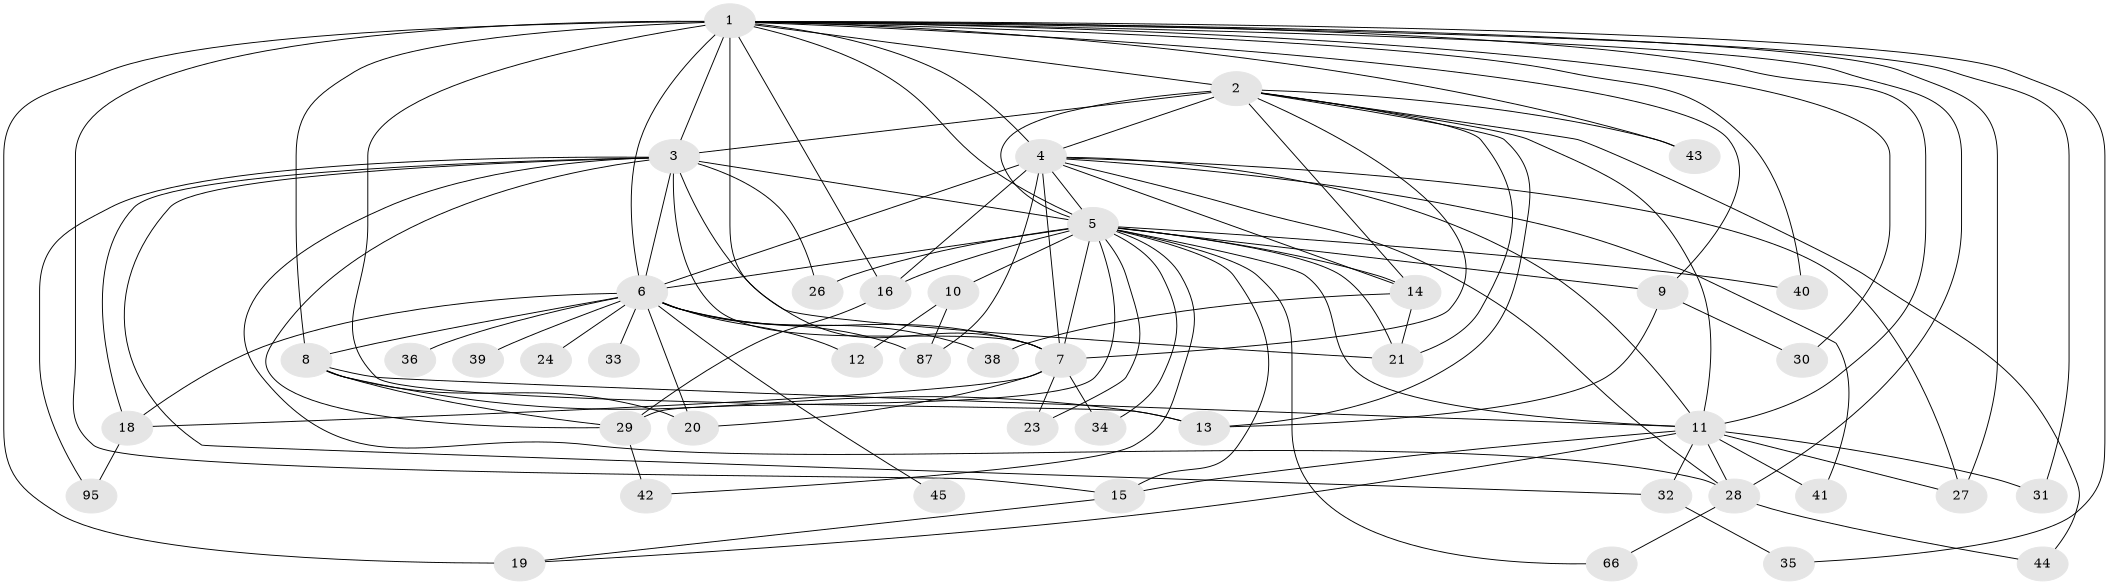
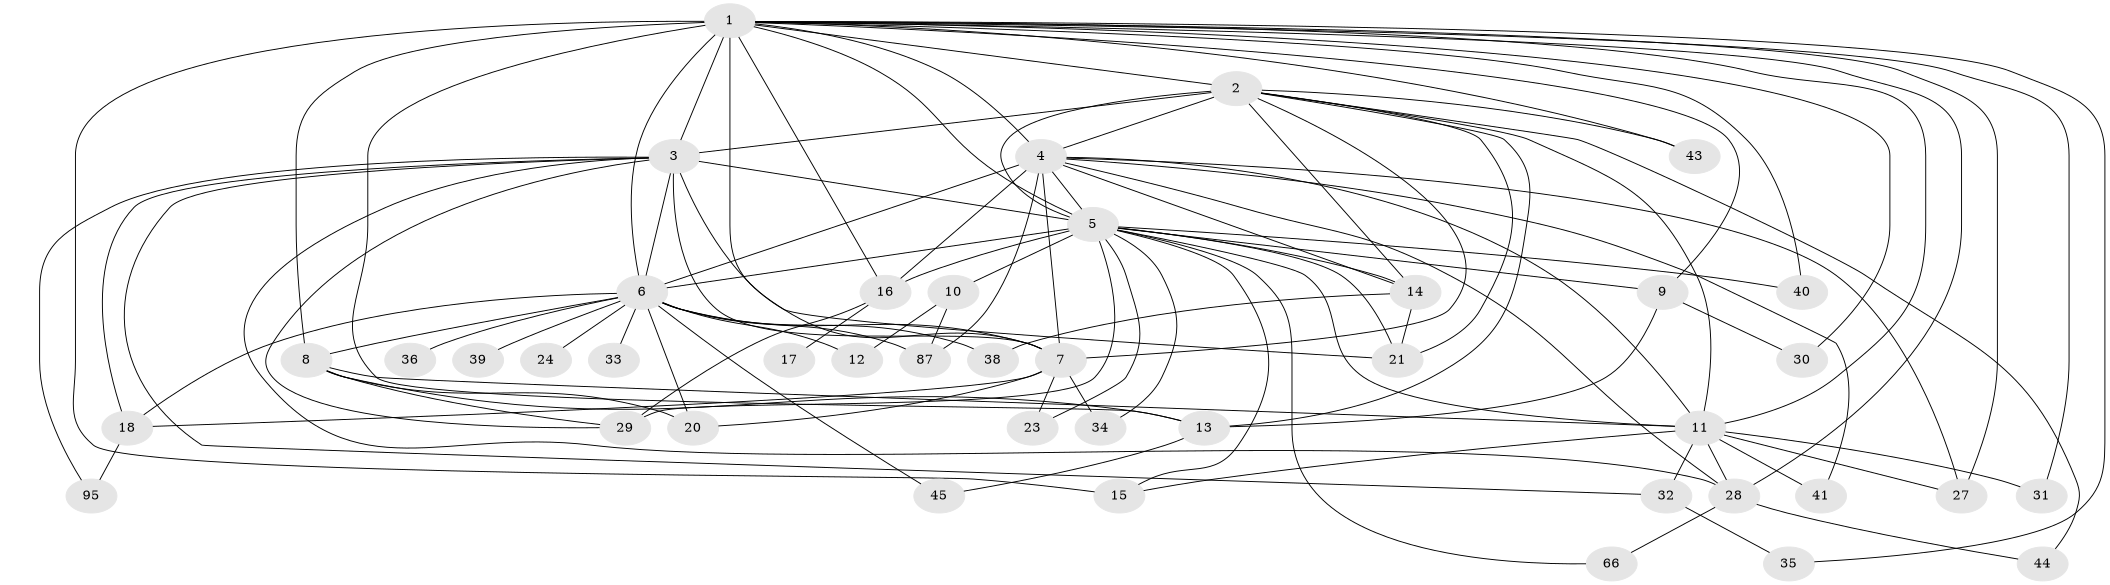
node "26": removed
edge "5" -- "7": removed
node "17": added
edge "13" -- "45": added
node "42": removed
node "19": removed
